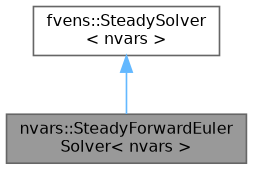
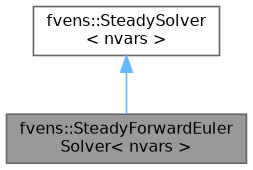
node "nvars::SteadyForwardEuler Solver< nvars >": label "nvars::SteadyForwardEuler Solver< nvars >" -> "fvens::SteadyForwardEuler Solver< nvars >"
